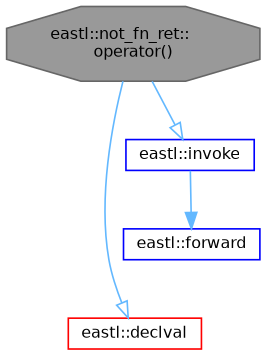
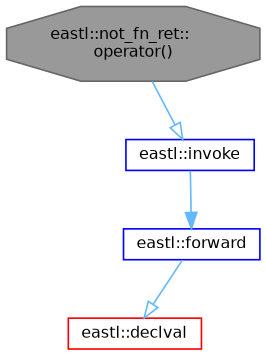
edge "eastl::not_fn_ret:: operator()" -> "eastl::declval": now "eastl::forward" -> "eastl::declval"
